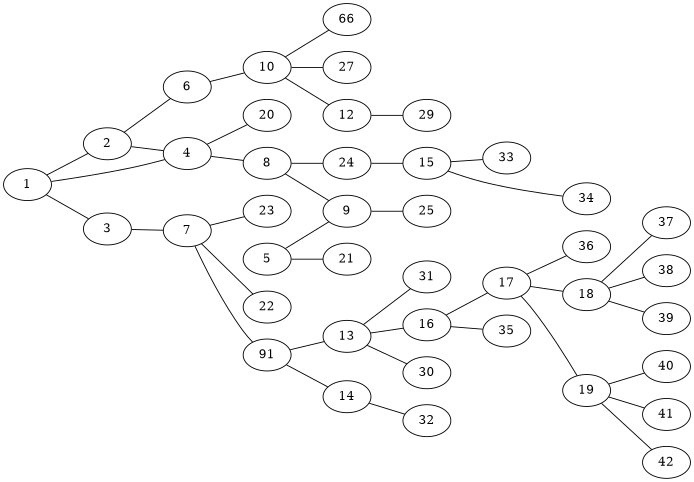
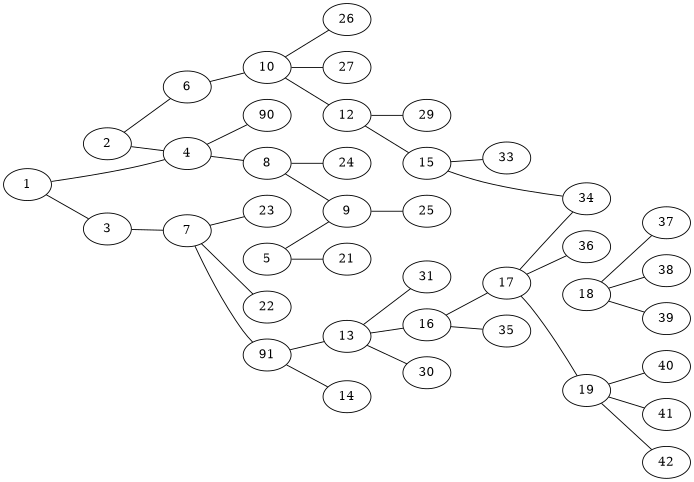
node "66": label "66" -> "26"
node "20": label "20" -> "90"
edge "24" -- "15": now "12" -- "15"
edge "2" -- "1": removed
edge "17" -- "18": now "17" -- "34"
node "32": removed
